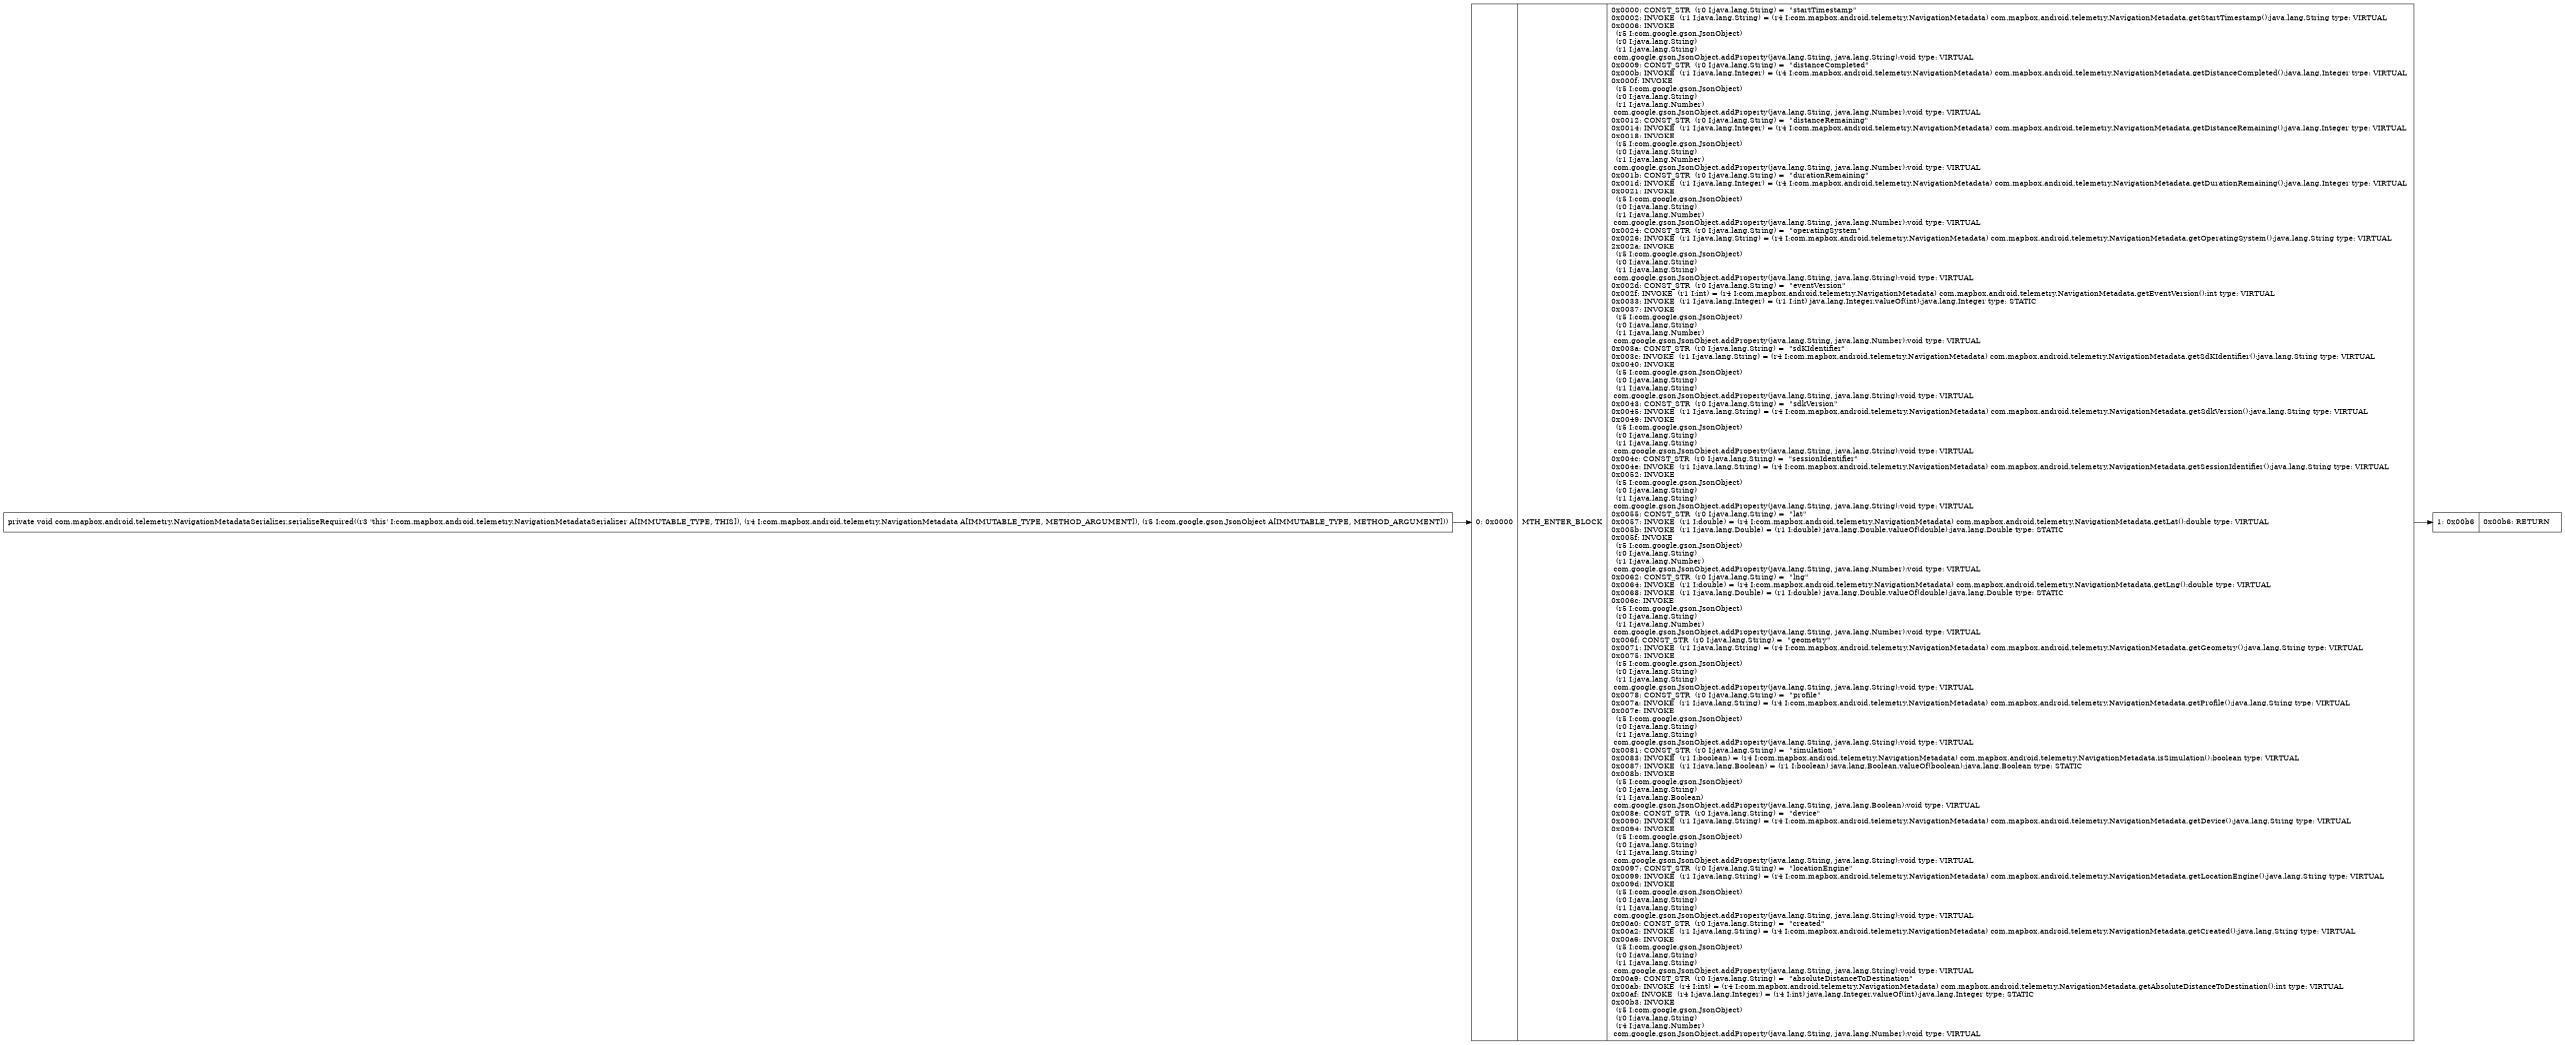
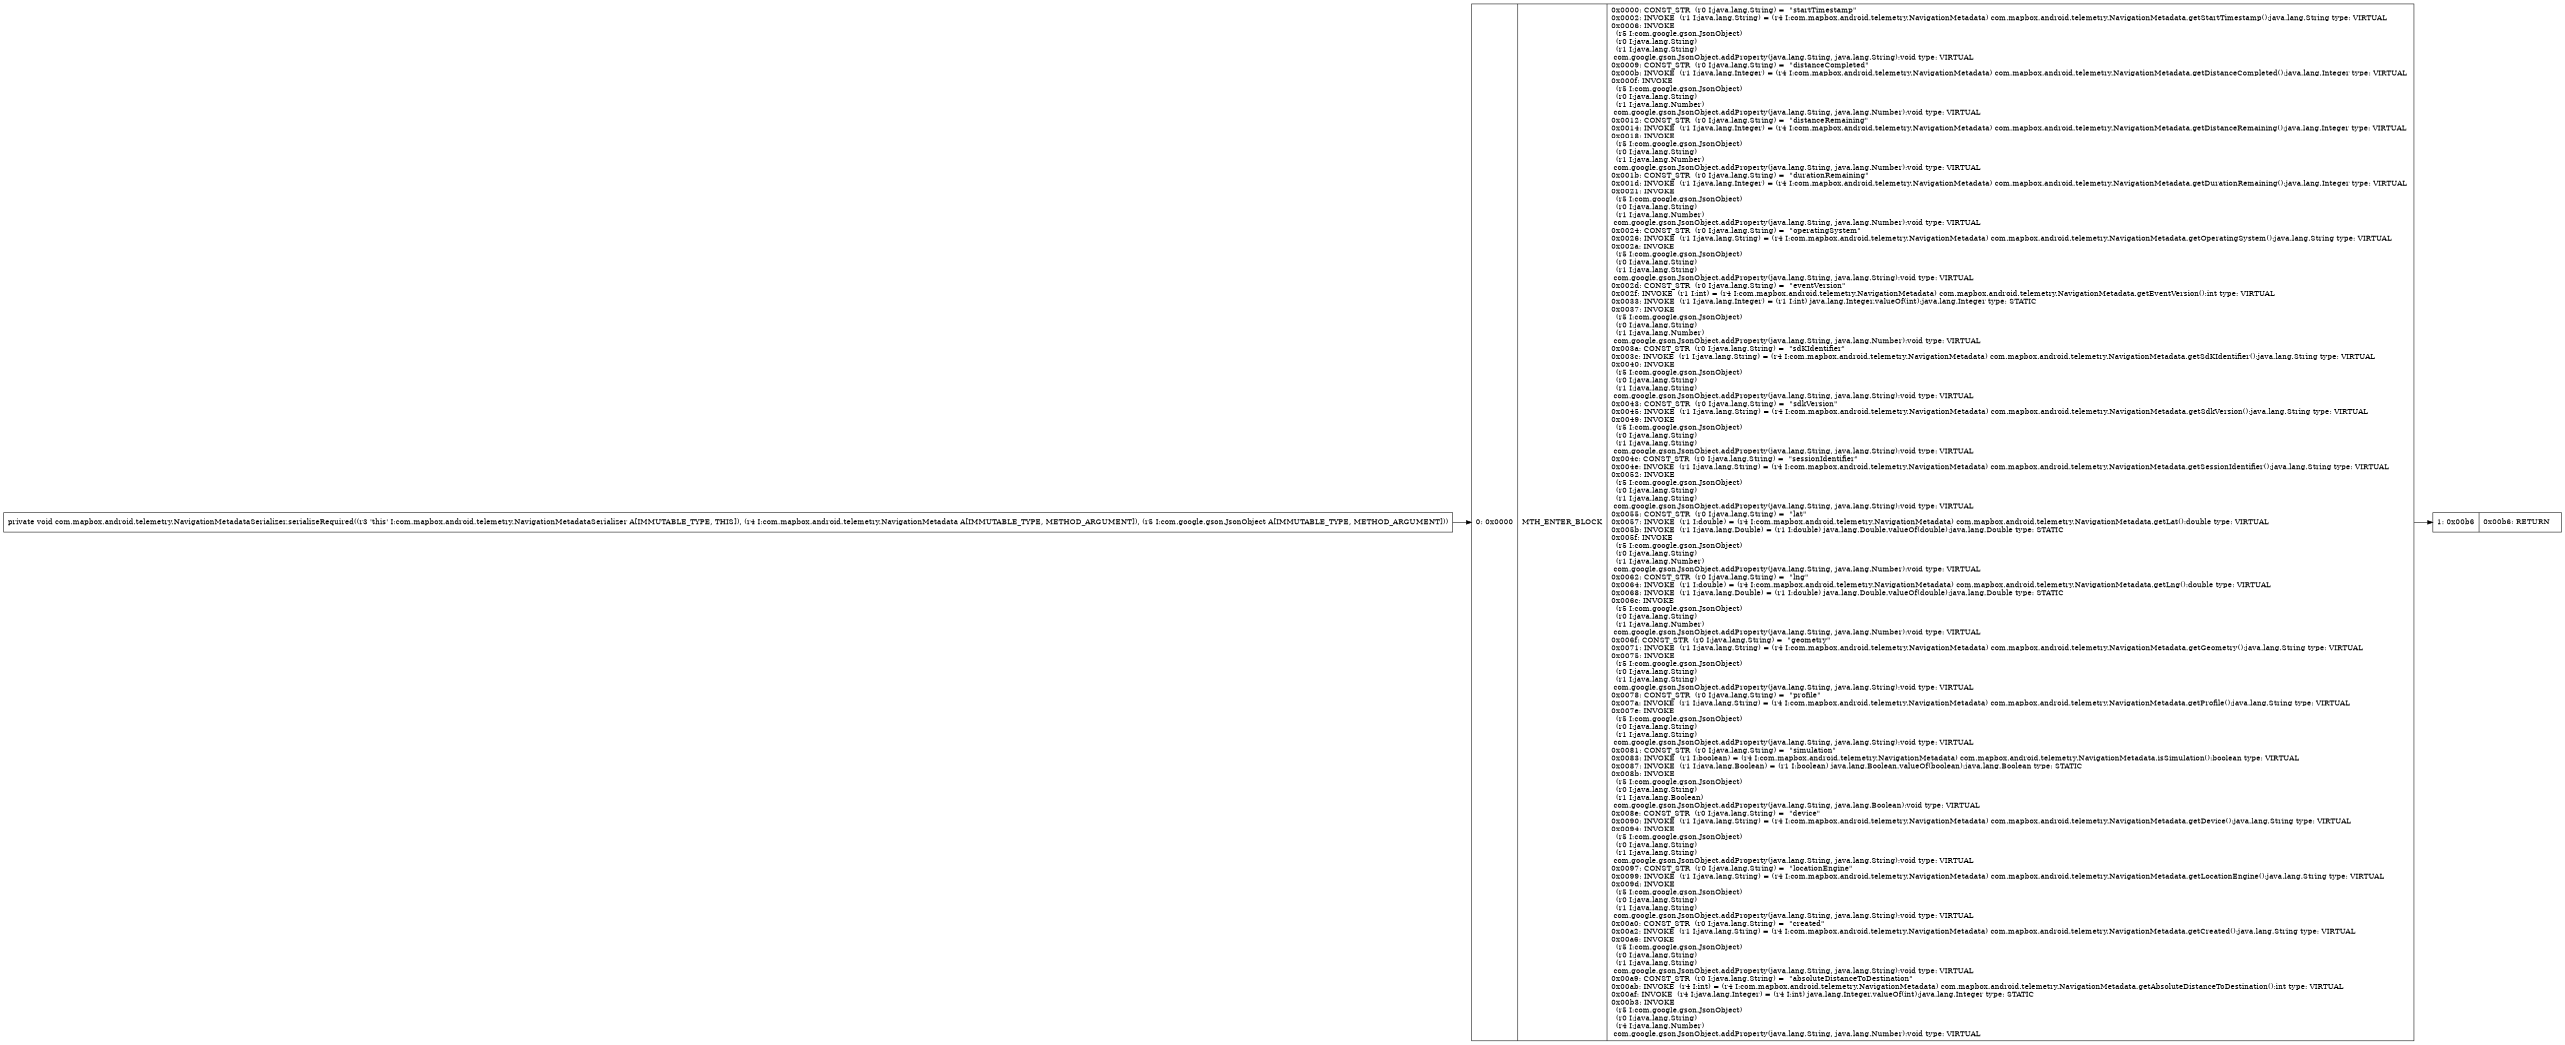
node "0: 0x0000": text "2x002a: INVOKE" -> "0x002a: INVOKE"
